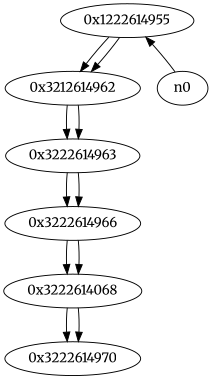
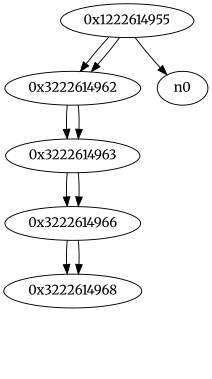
edge "n0" -> "0x1222614955": reversed
node "0x3212614962": label "0x3212614962" -> "0x3222614962"
node "0x3222614068": label "0x3222614068" -> "0x3222614968"
node "0x3222614970": removed
